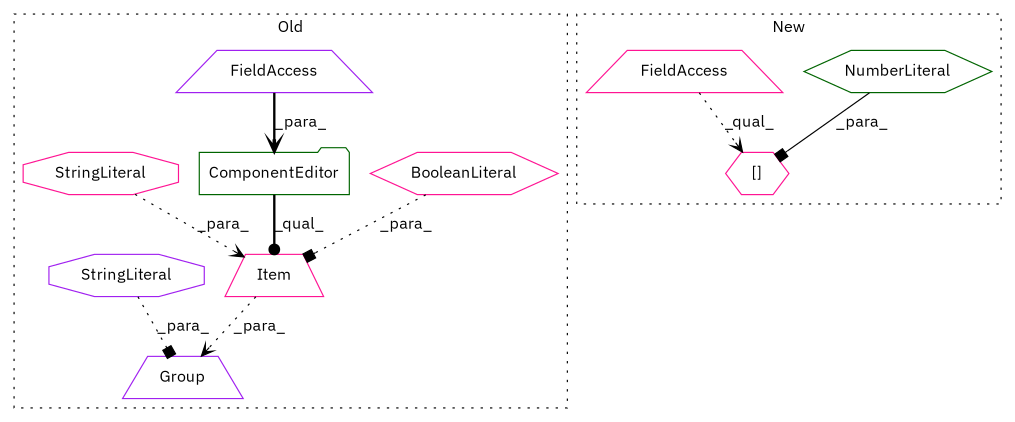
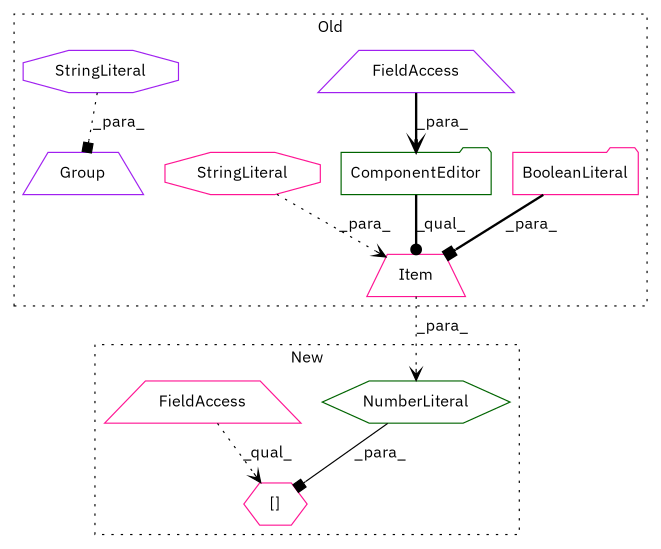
node "BooleanLiteral": shape hexagon -> folder
edge "BooleanLiteral" -> "Item": style dotted -> bold
edge "Item" -> "Group": now "Item" -> "NumberLiteral"
